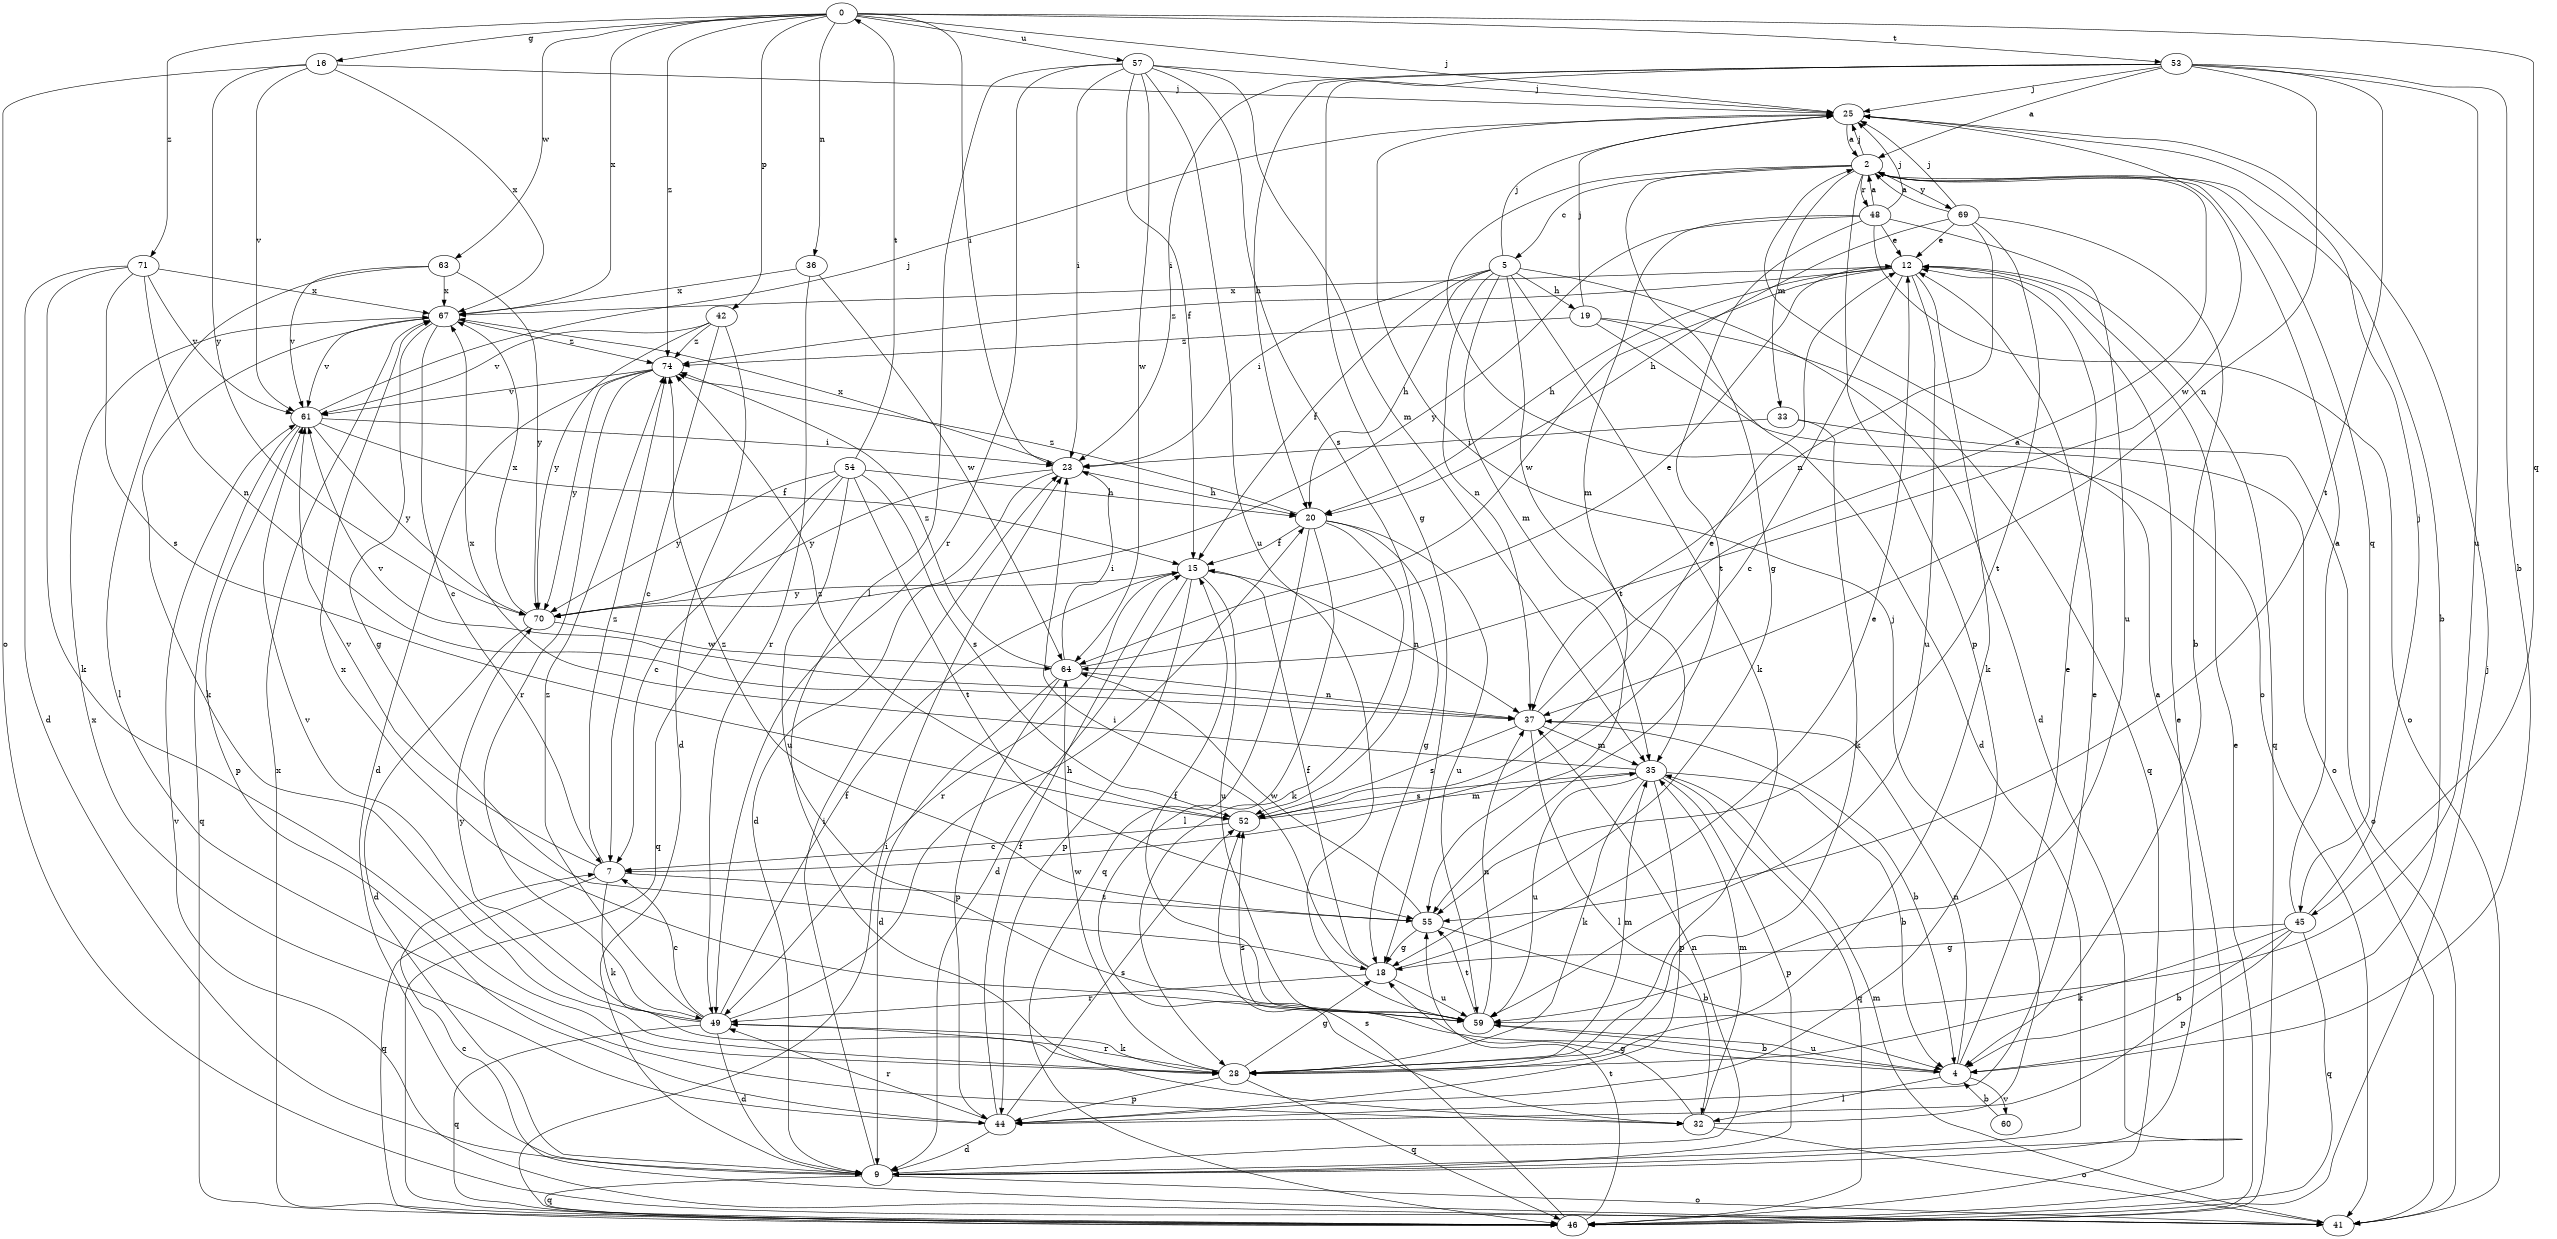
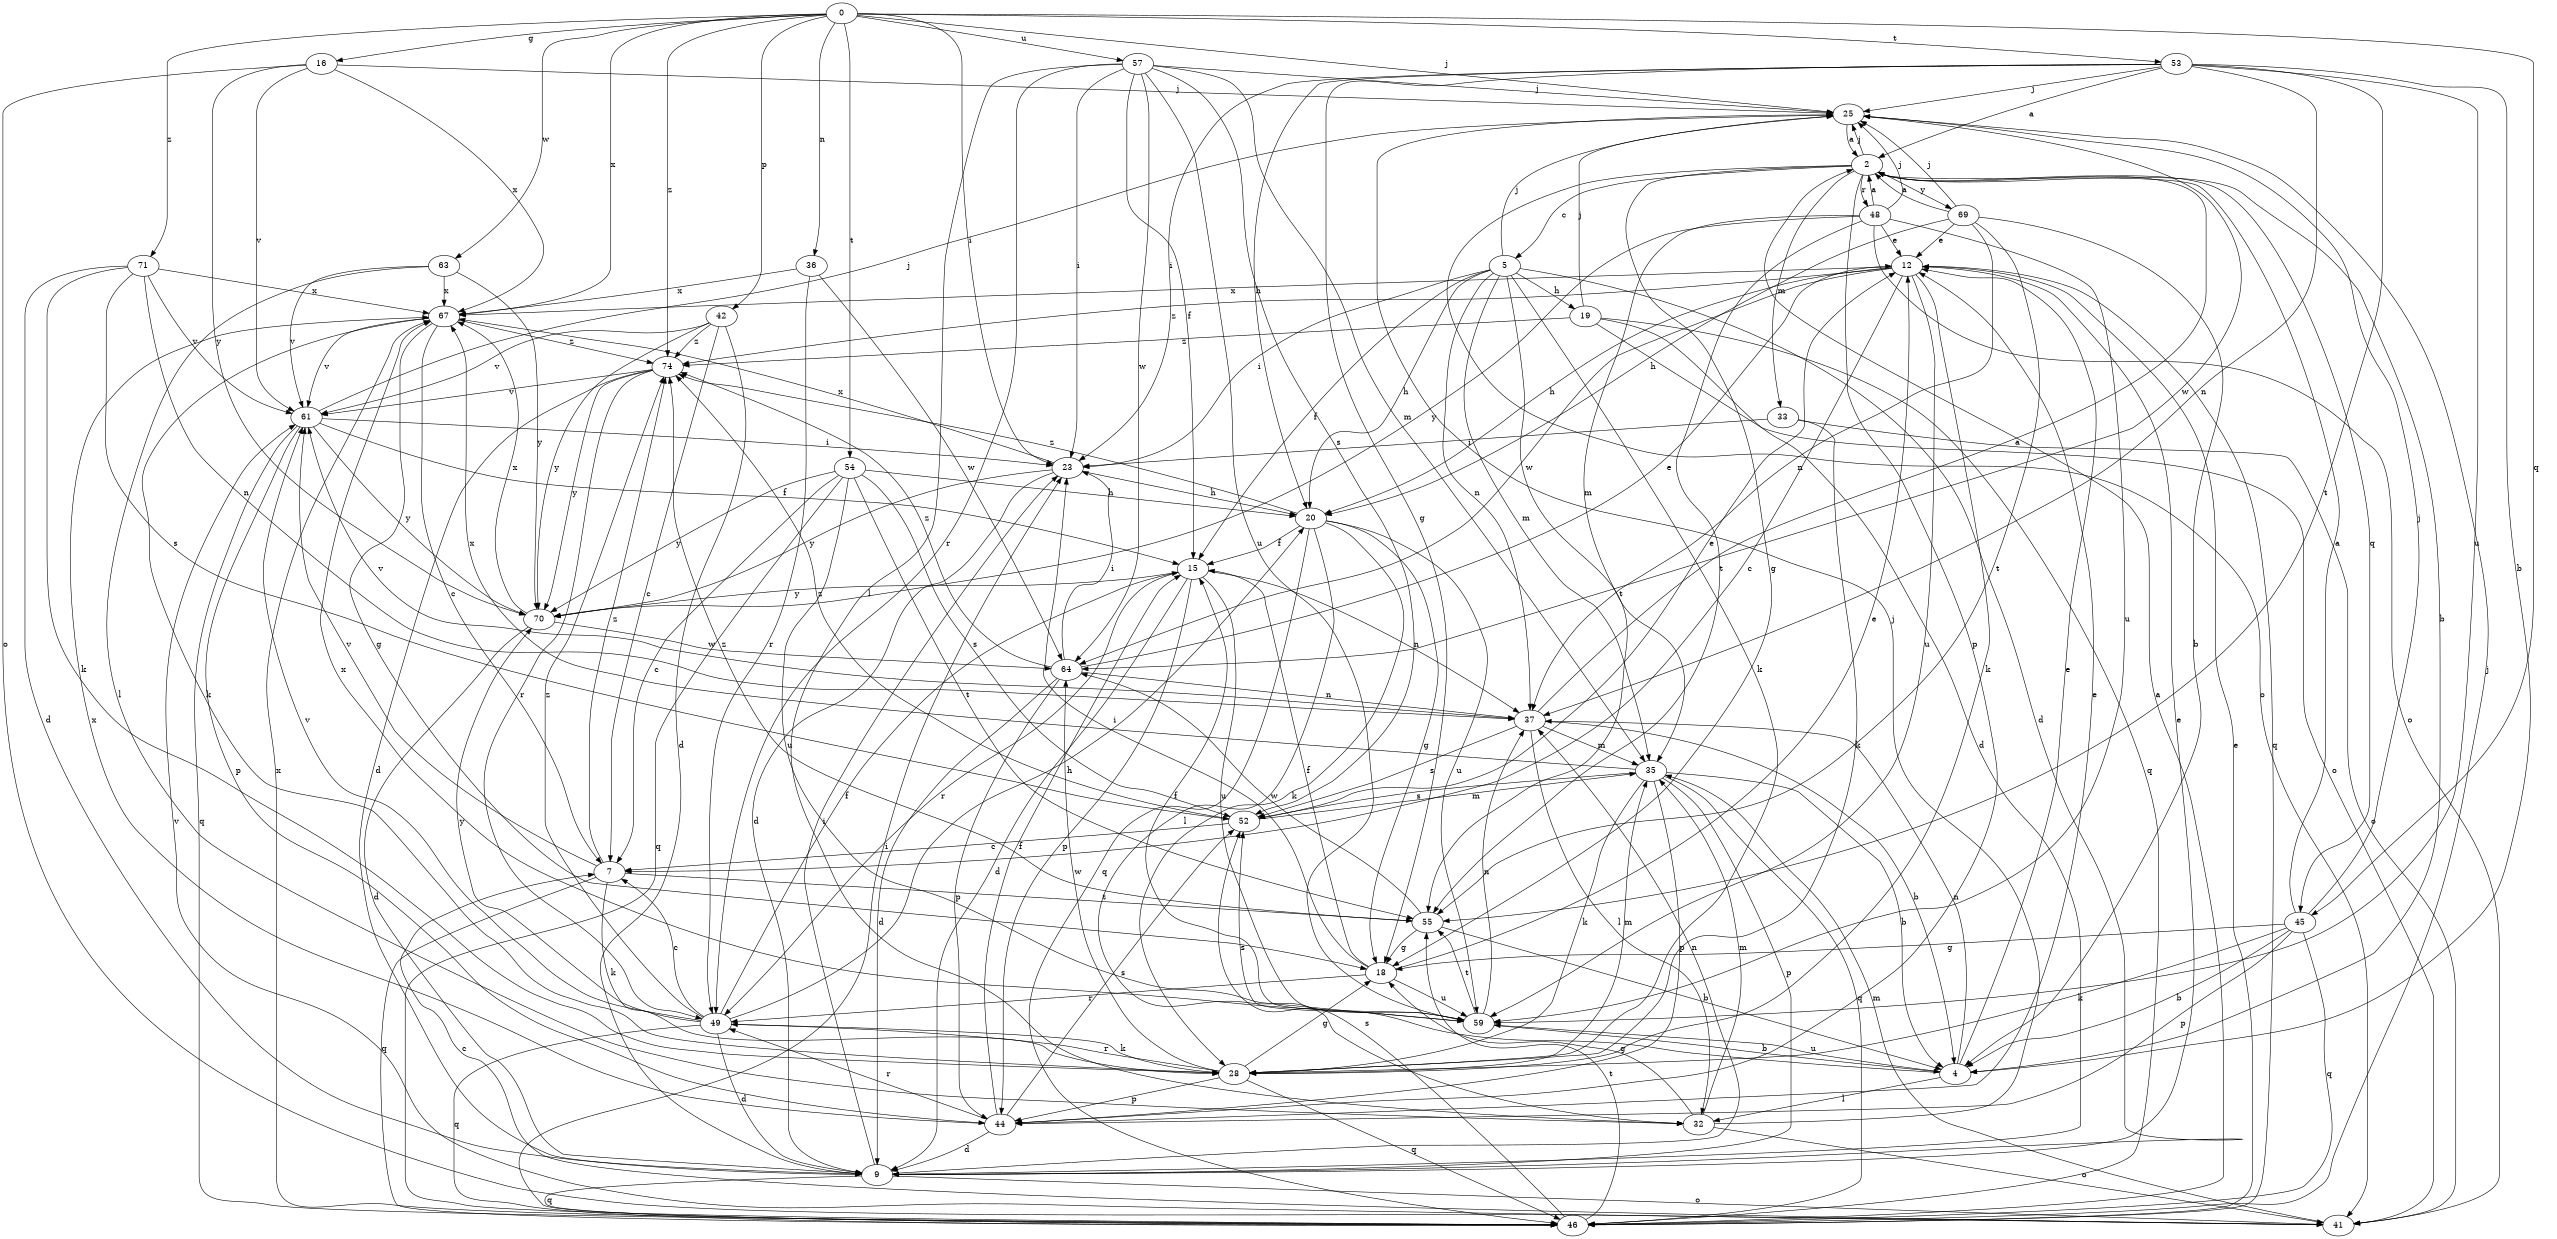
edge "54" -> "0": reversed
edge "35" -> "59": removed, label "u"
node "60": removed
